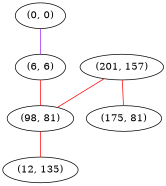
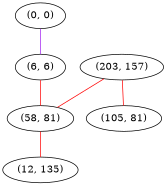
node "(201, 157)": label "(201, 157)" -> "(203, 157)"
node "(98, 81)": label "(98, 81)" -> "(58, 81)"
node "(175, 81)": label "(175, 81)" -> "(105, 81)"
